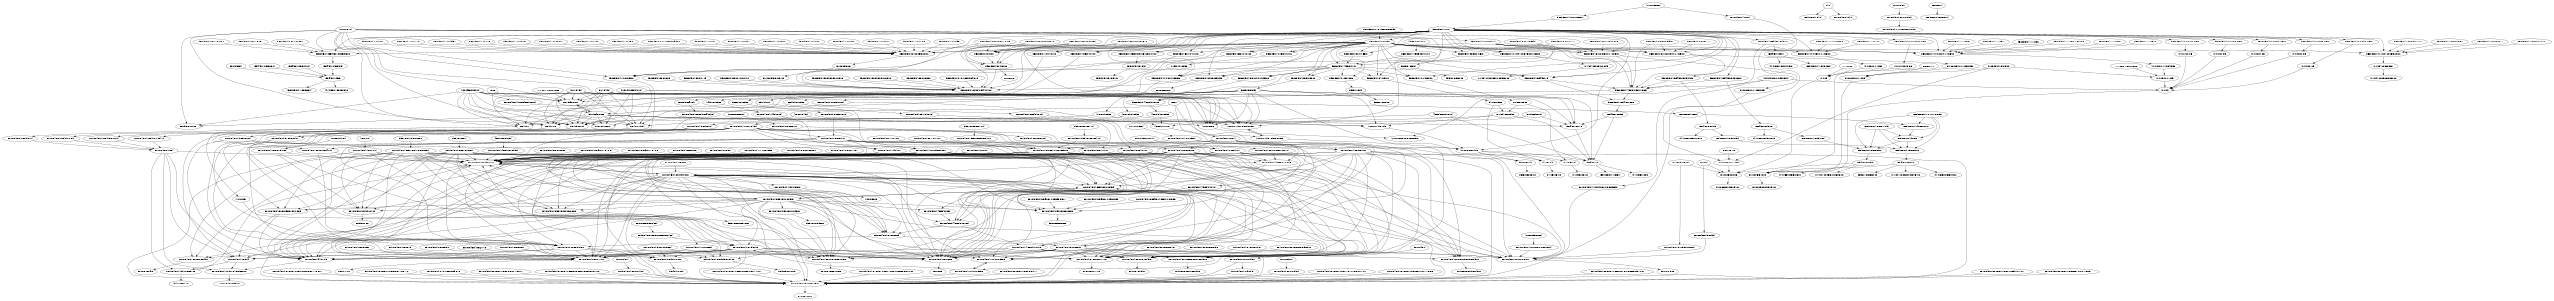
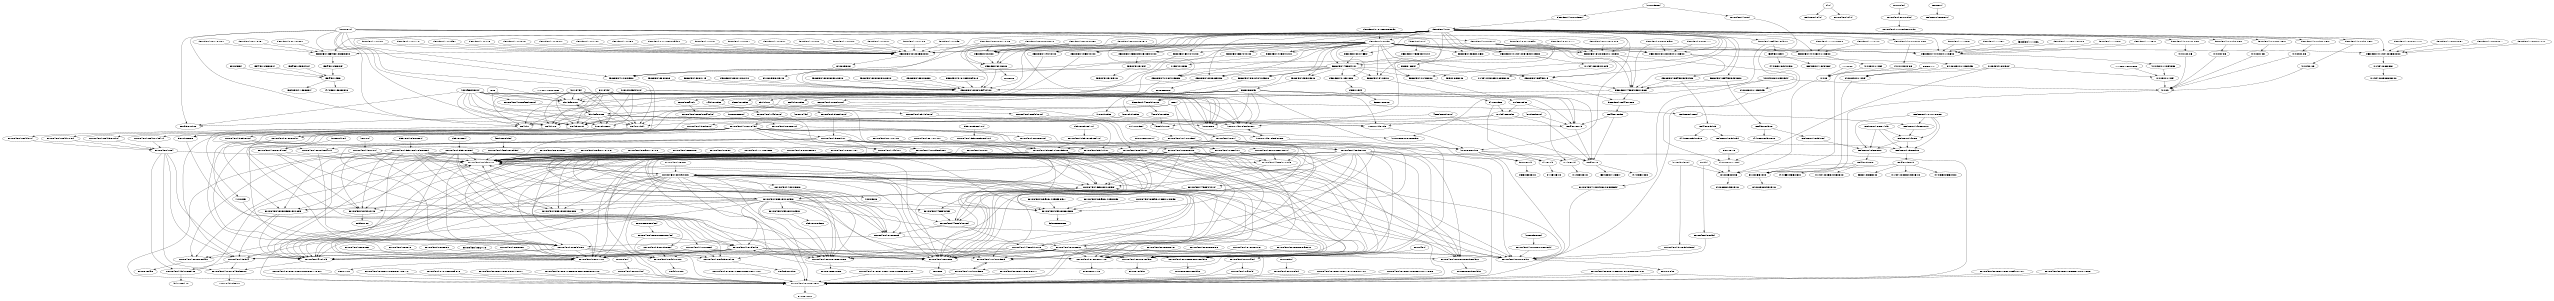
node "branch_set_q": added
edge "controller_i.load_err_d" -> "controller_i.flush_id": now "controller_i.load_err_q" -> "controller_i.flush_id"
node "debug_csr_save_o": removed
edge "controller_i.handle_irq" -> "controller_i.exc_cause_o": now "controller_i.csr_mstatus_mie_i" -> "controller_i.exc_cause_o"
